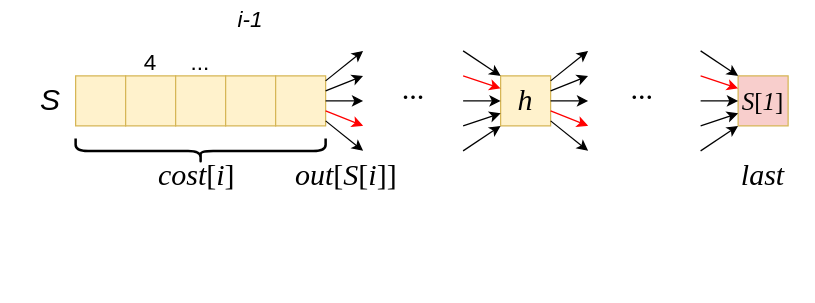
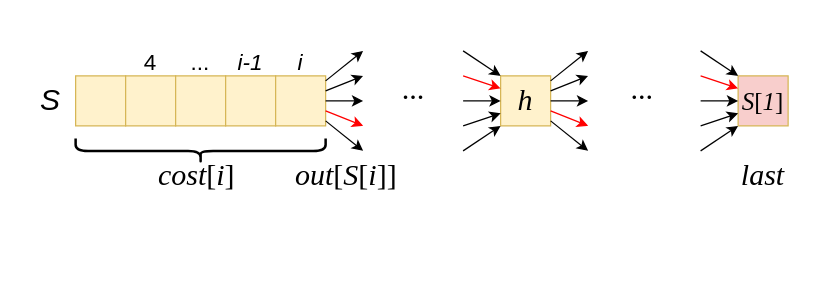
node "i-1": moved (251, 19) -> (251, 63)
node "i": added
